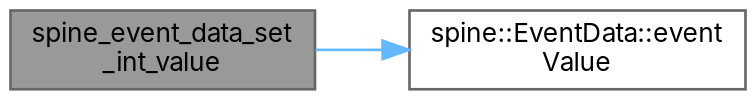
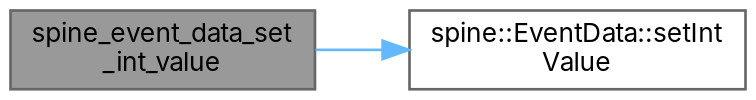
node "spine::EventData::event Value": label "spine::EventData::event Value" -> "spine::EventData::setInt Value"
